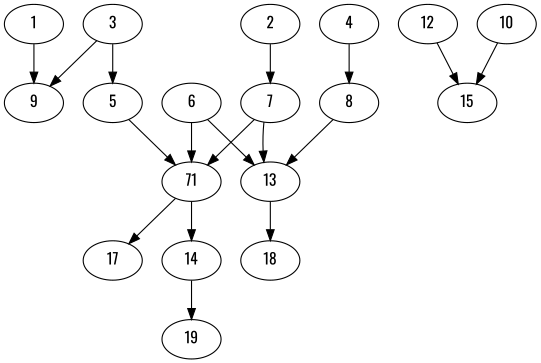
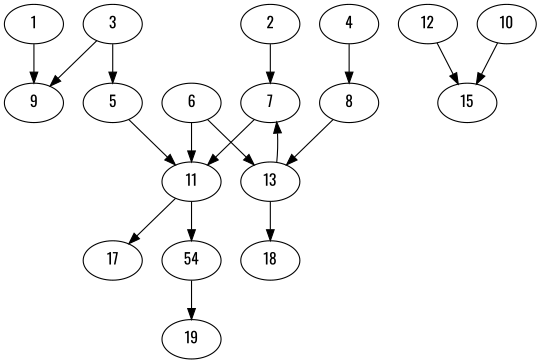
edge "7" -> "13": reversed
node "71": label "71" -> "11"
node "14": label "14" -> "54"
